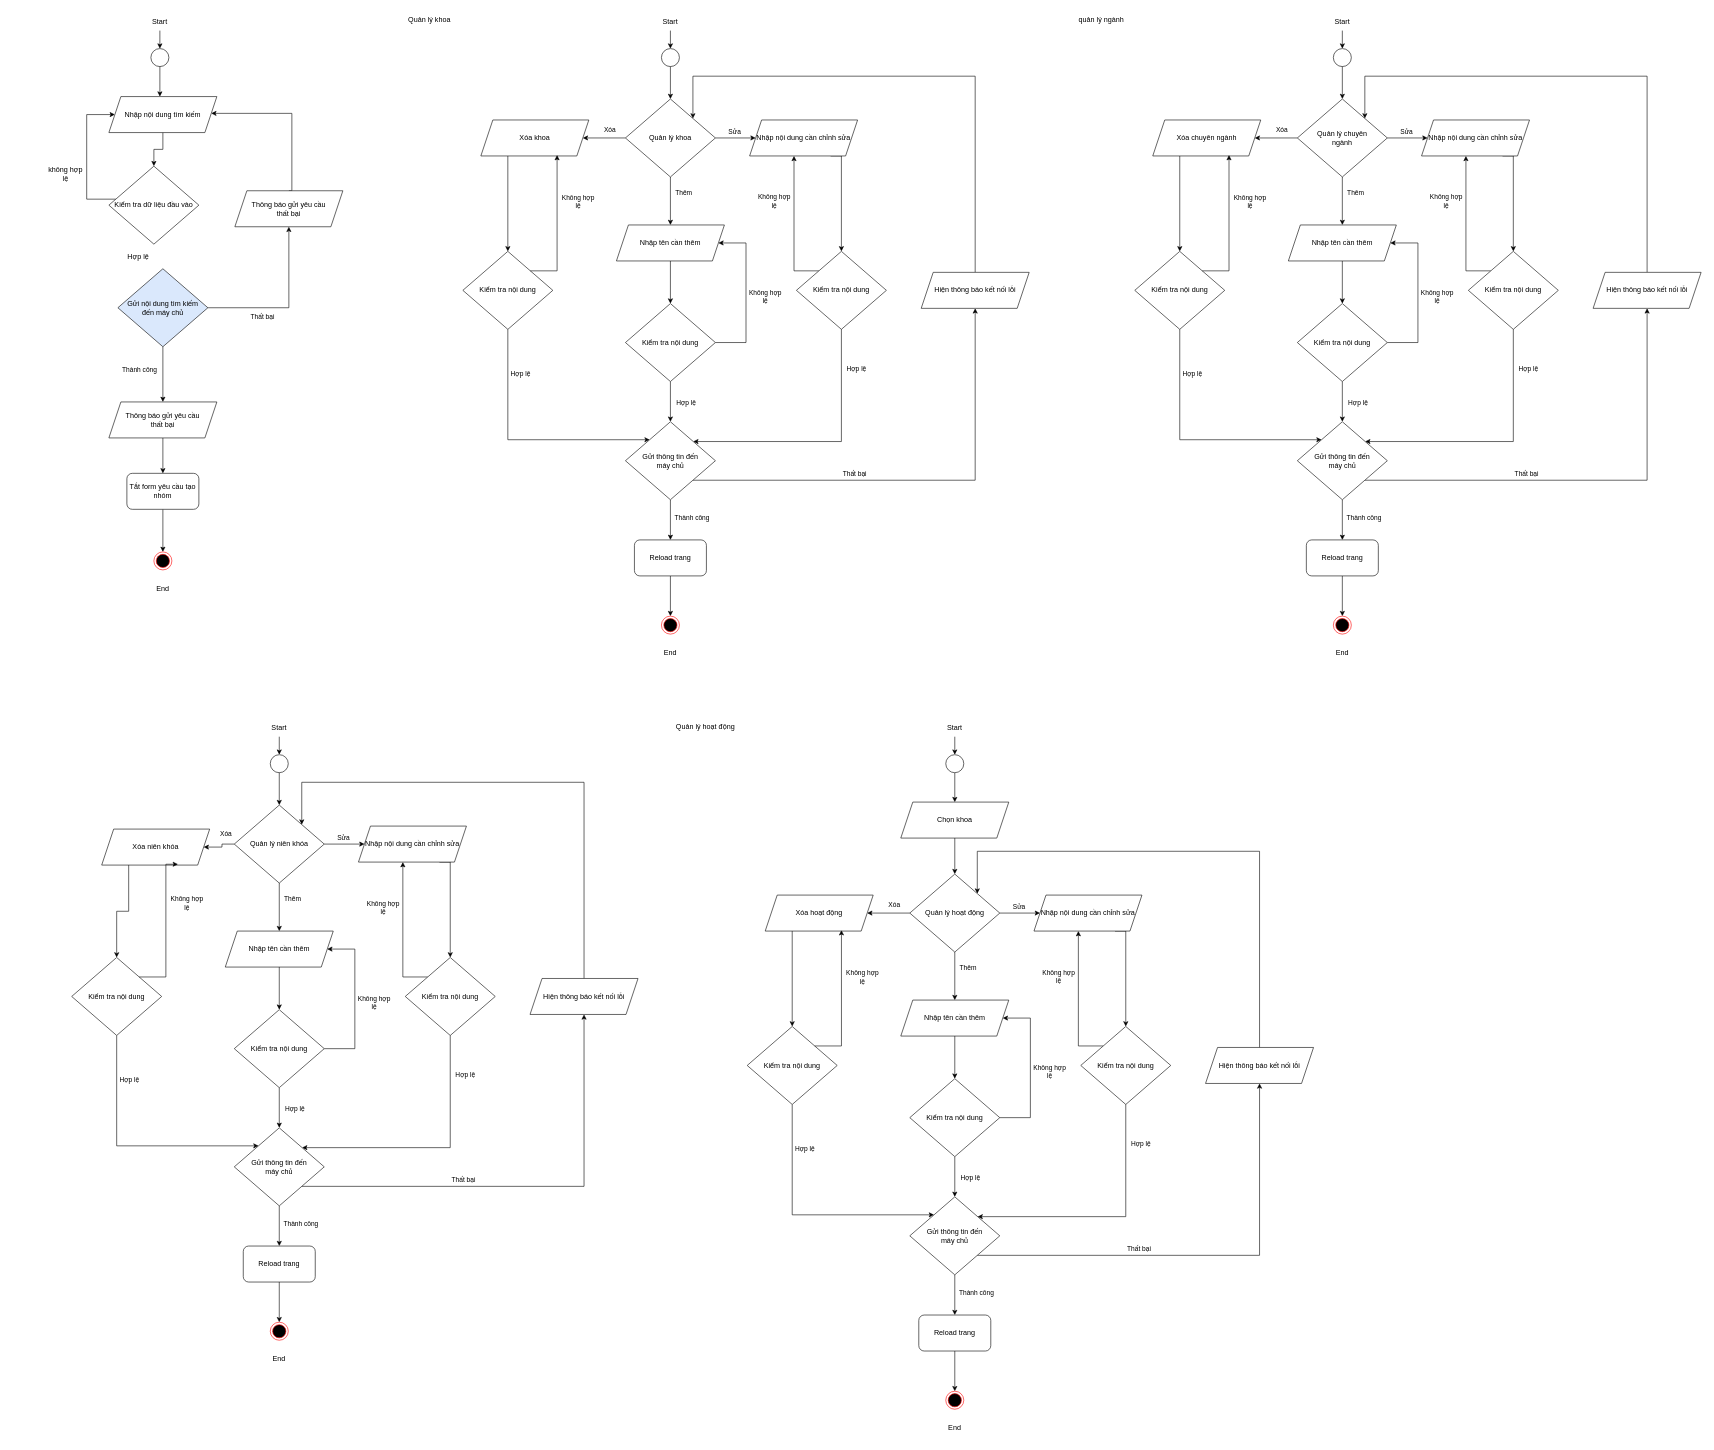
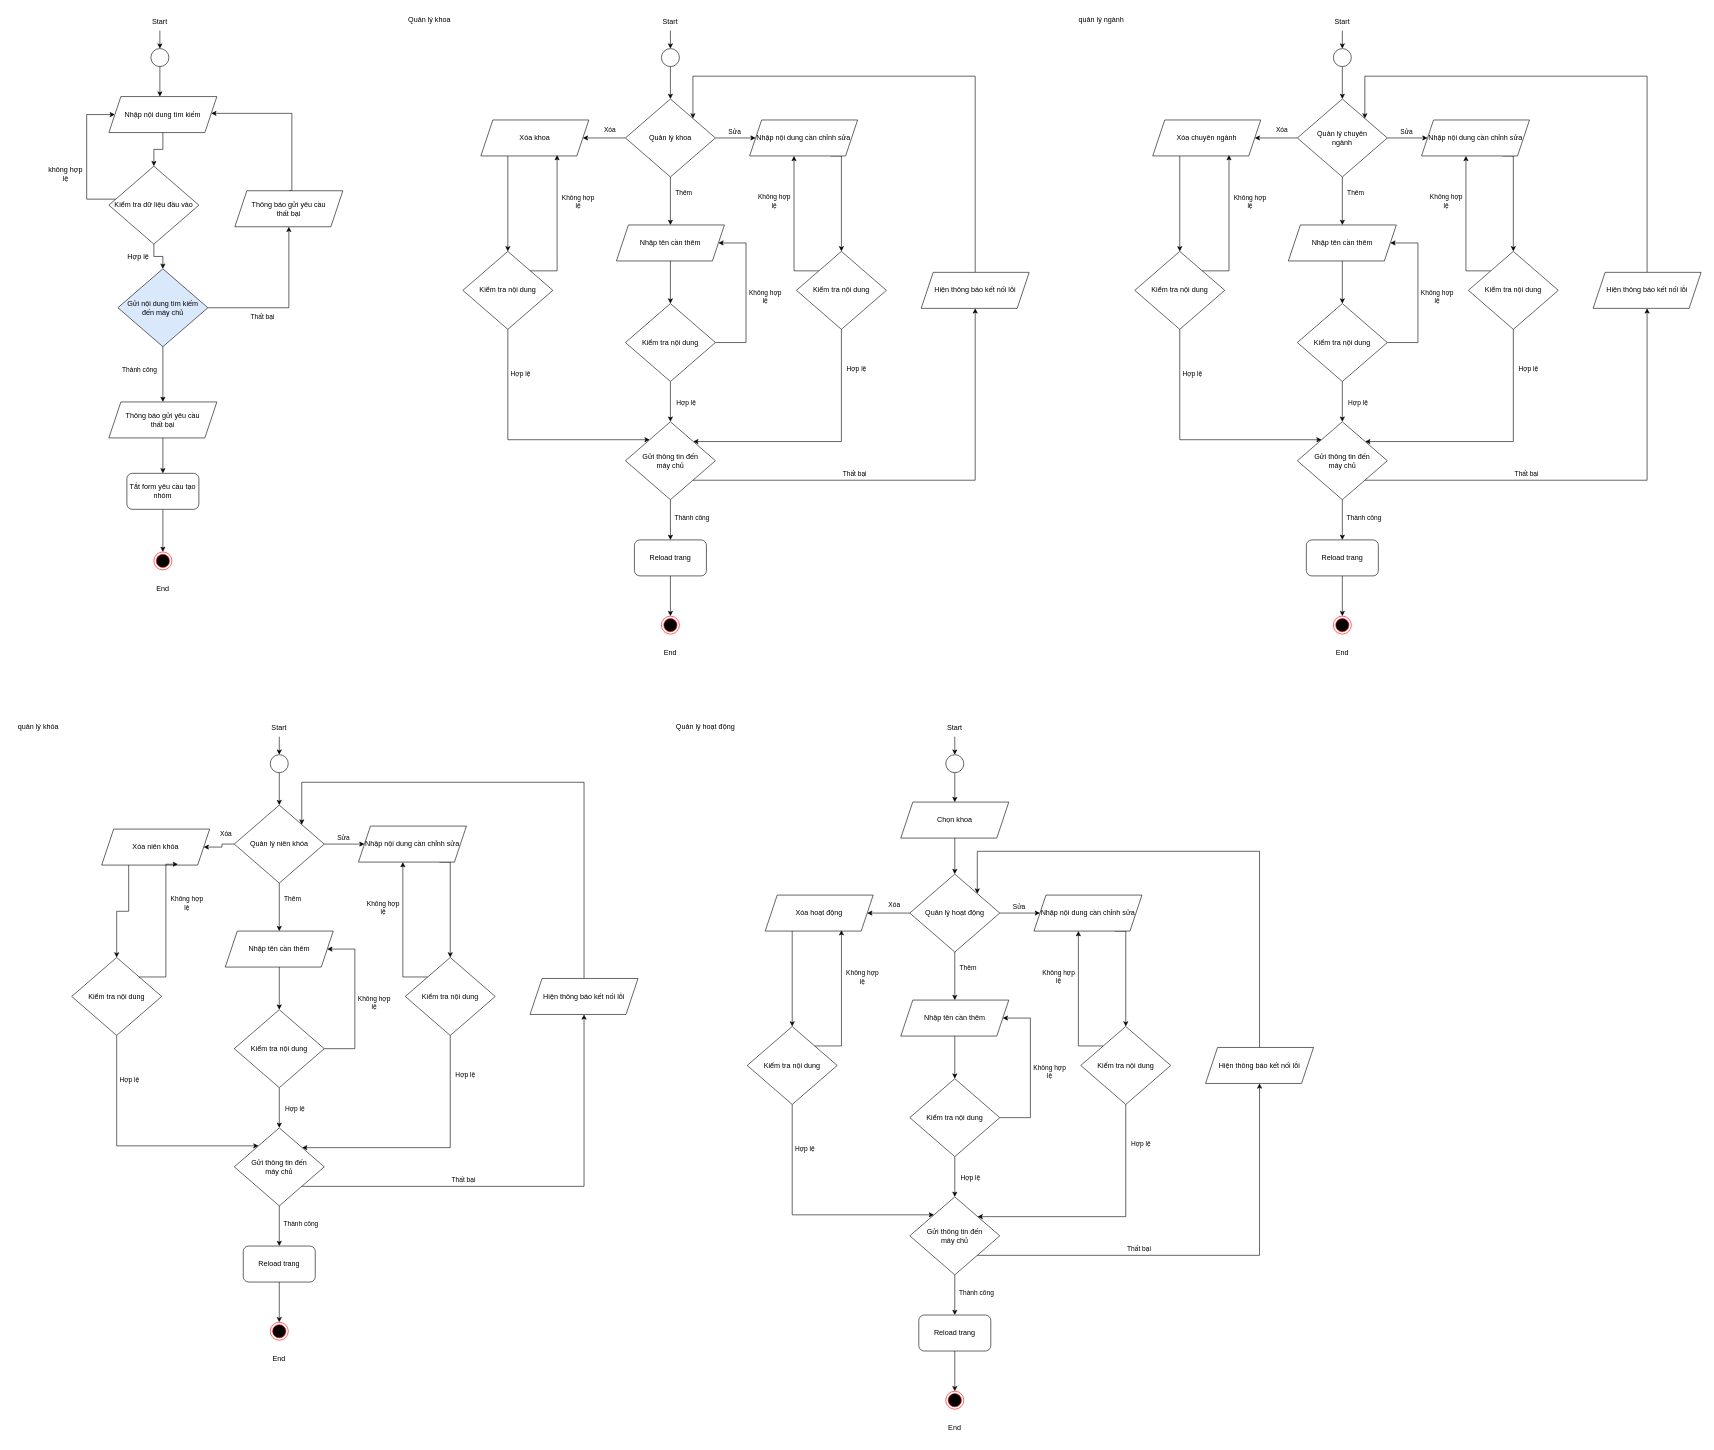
edge "Kiểm tra dữ liệu đầu vào" -> "Gửi nội dung tìm kiếm đến máy chủ": added
node "quản lý khóa": added
